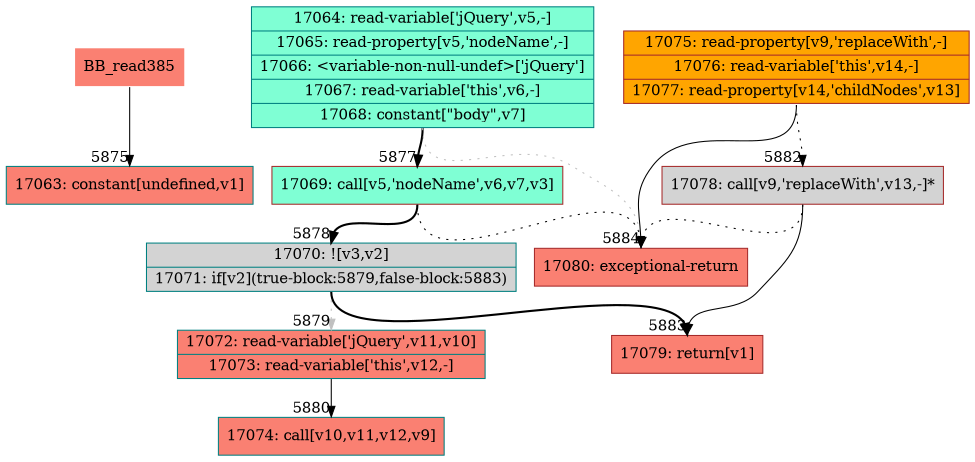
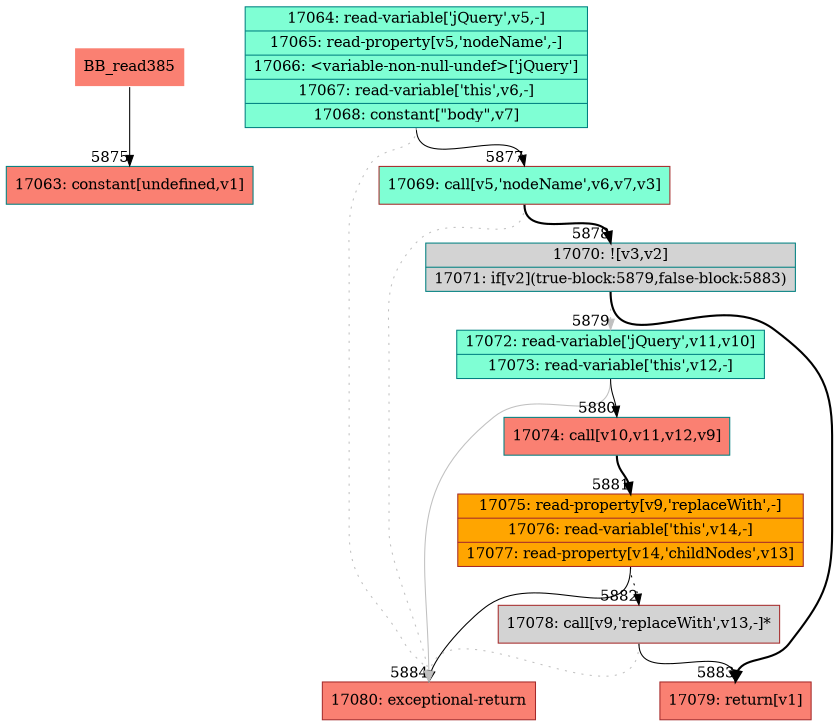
edge "17064: read-variable['jQuery',v5,-]" -> "17069: call[v5,'nodeName',v6,v7,v3]": style bold -> solid
edge "17069: call[v5,'nodeName',v6,v7,v3]" -> "17080: exceptional-return": color black -> gray
edge "17078: call[v9,'replaceWith',v13,-]*" -> "17080: exceptional-return": color black -> gray
node "17072: read-variable['jQuery',v11,v10]": fillcolor salmon -> aquamarine
edge "17072: read-variable['jQuery',v11,v10]" -> "17080: exceptional-return": added
edge "17074: call[v10,v11,v12,v9]" -> "17075: read-property[v9,'replaceWith',-]": added
